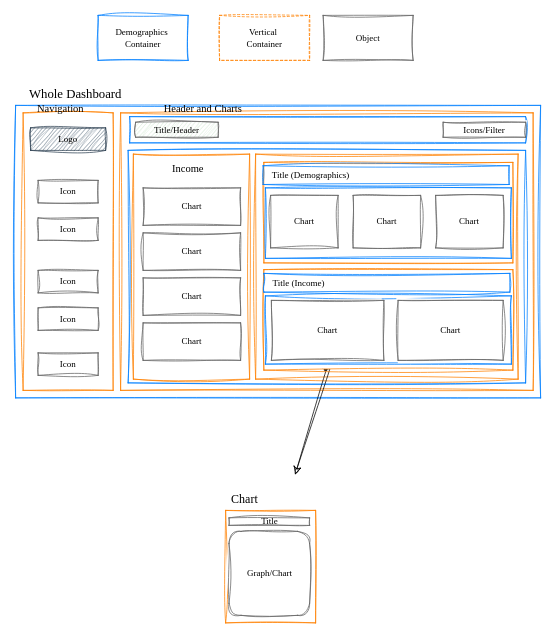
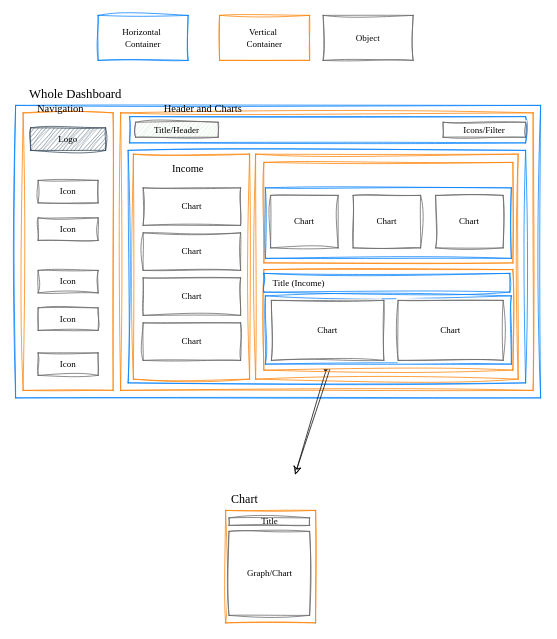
node "Demographics Container": label "Demographics Container" -> "Horizontal Container"
node "Vertical Container": style dashed -> solid
node "Title (Demographics)": removed
node "Graph/Chart": shape rounded rectangle -> rectangle
